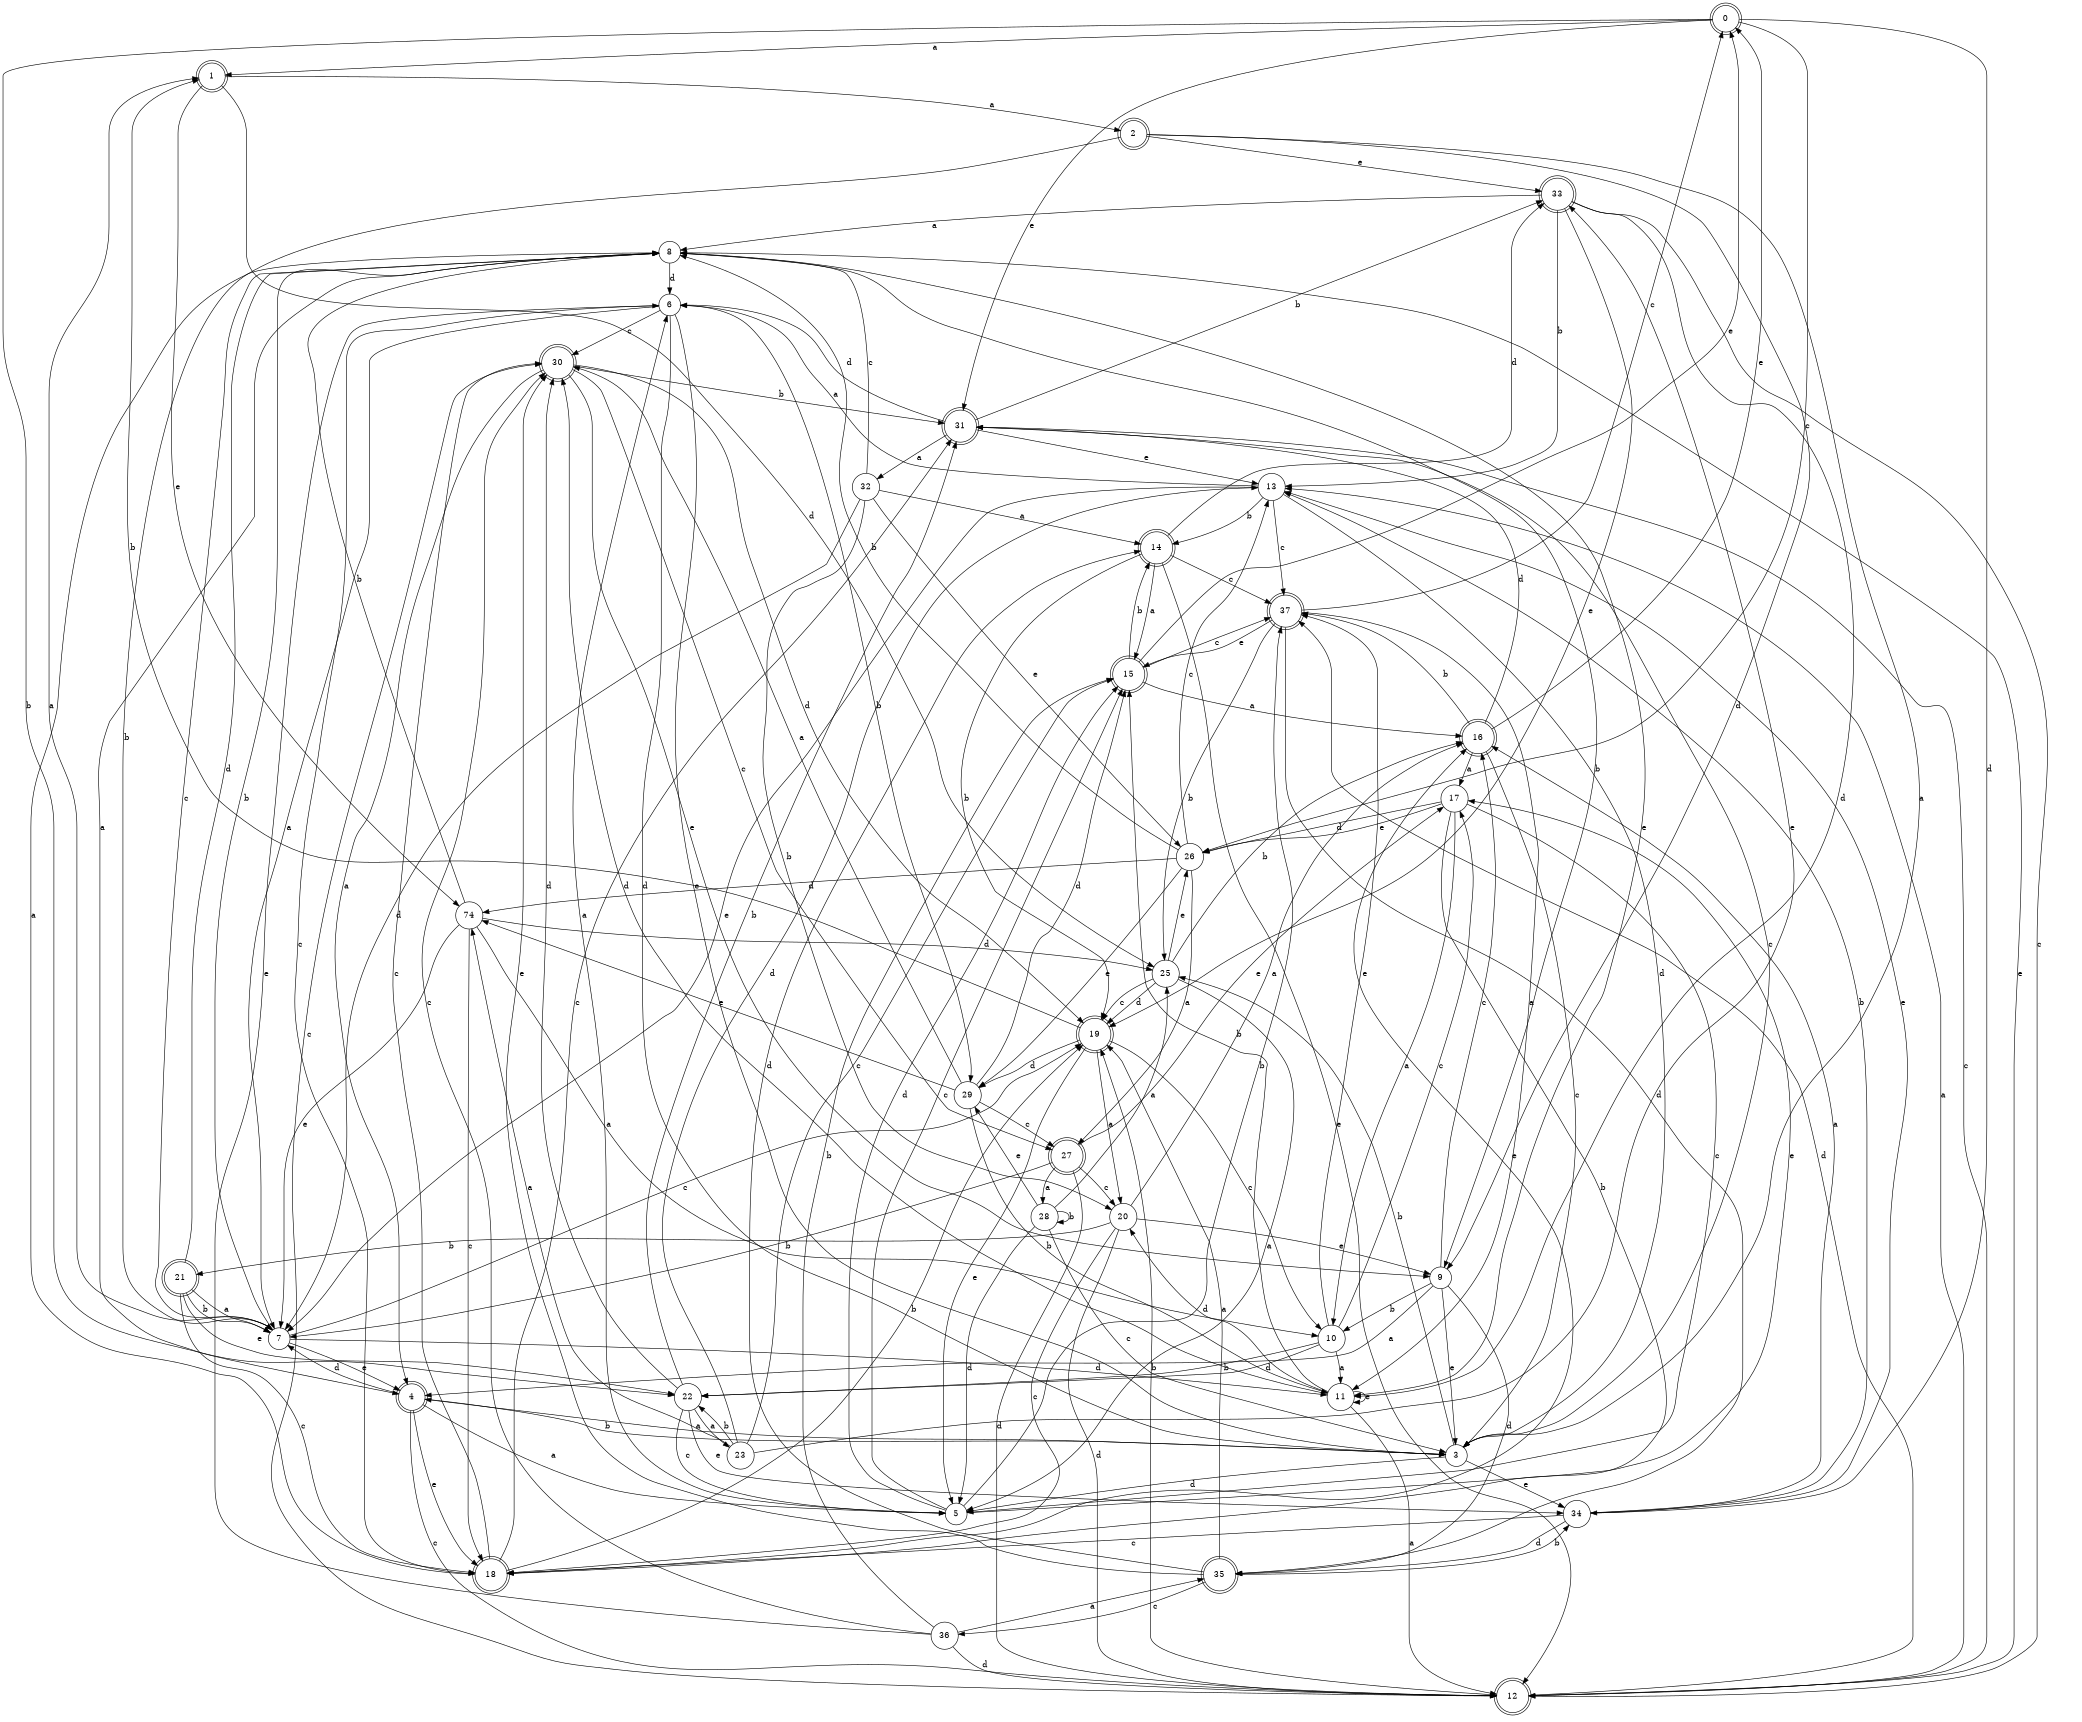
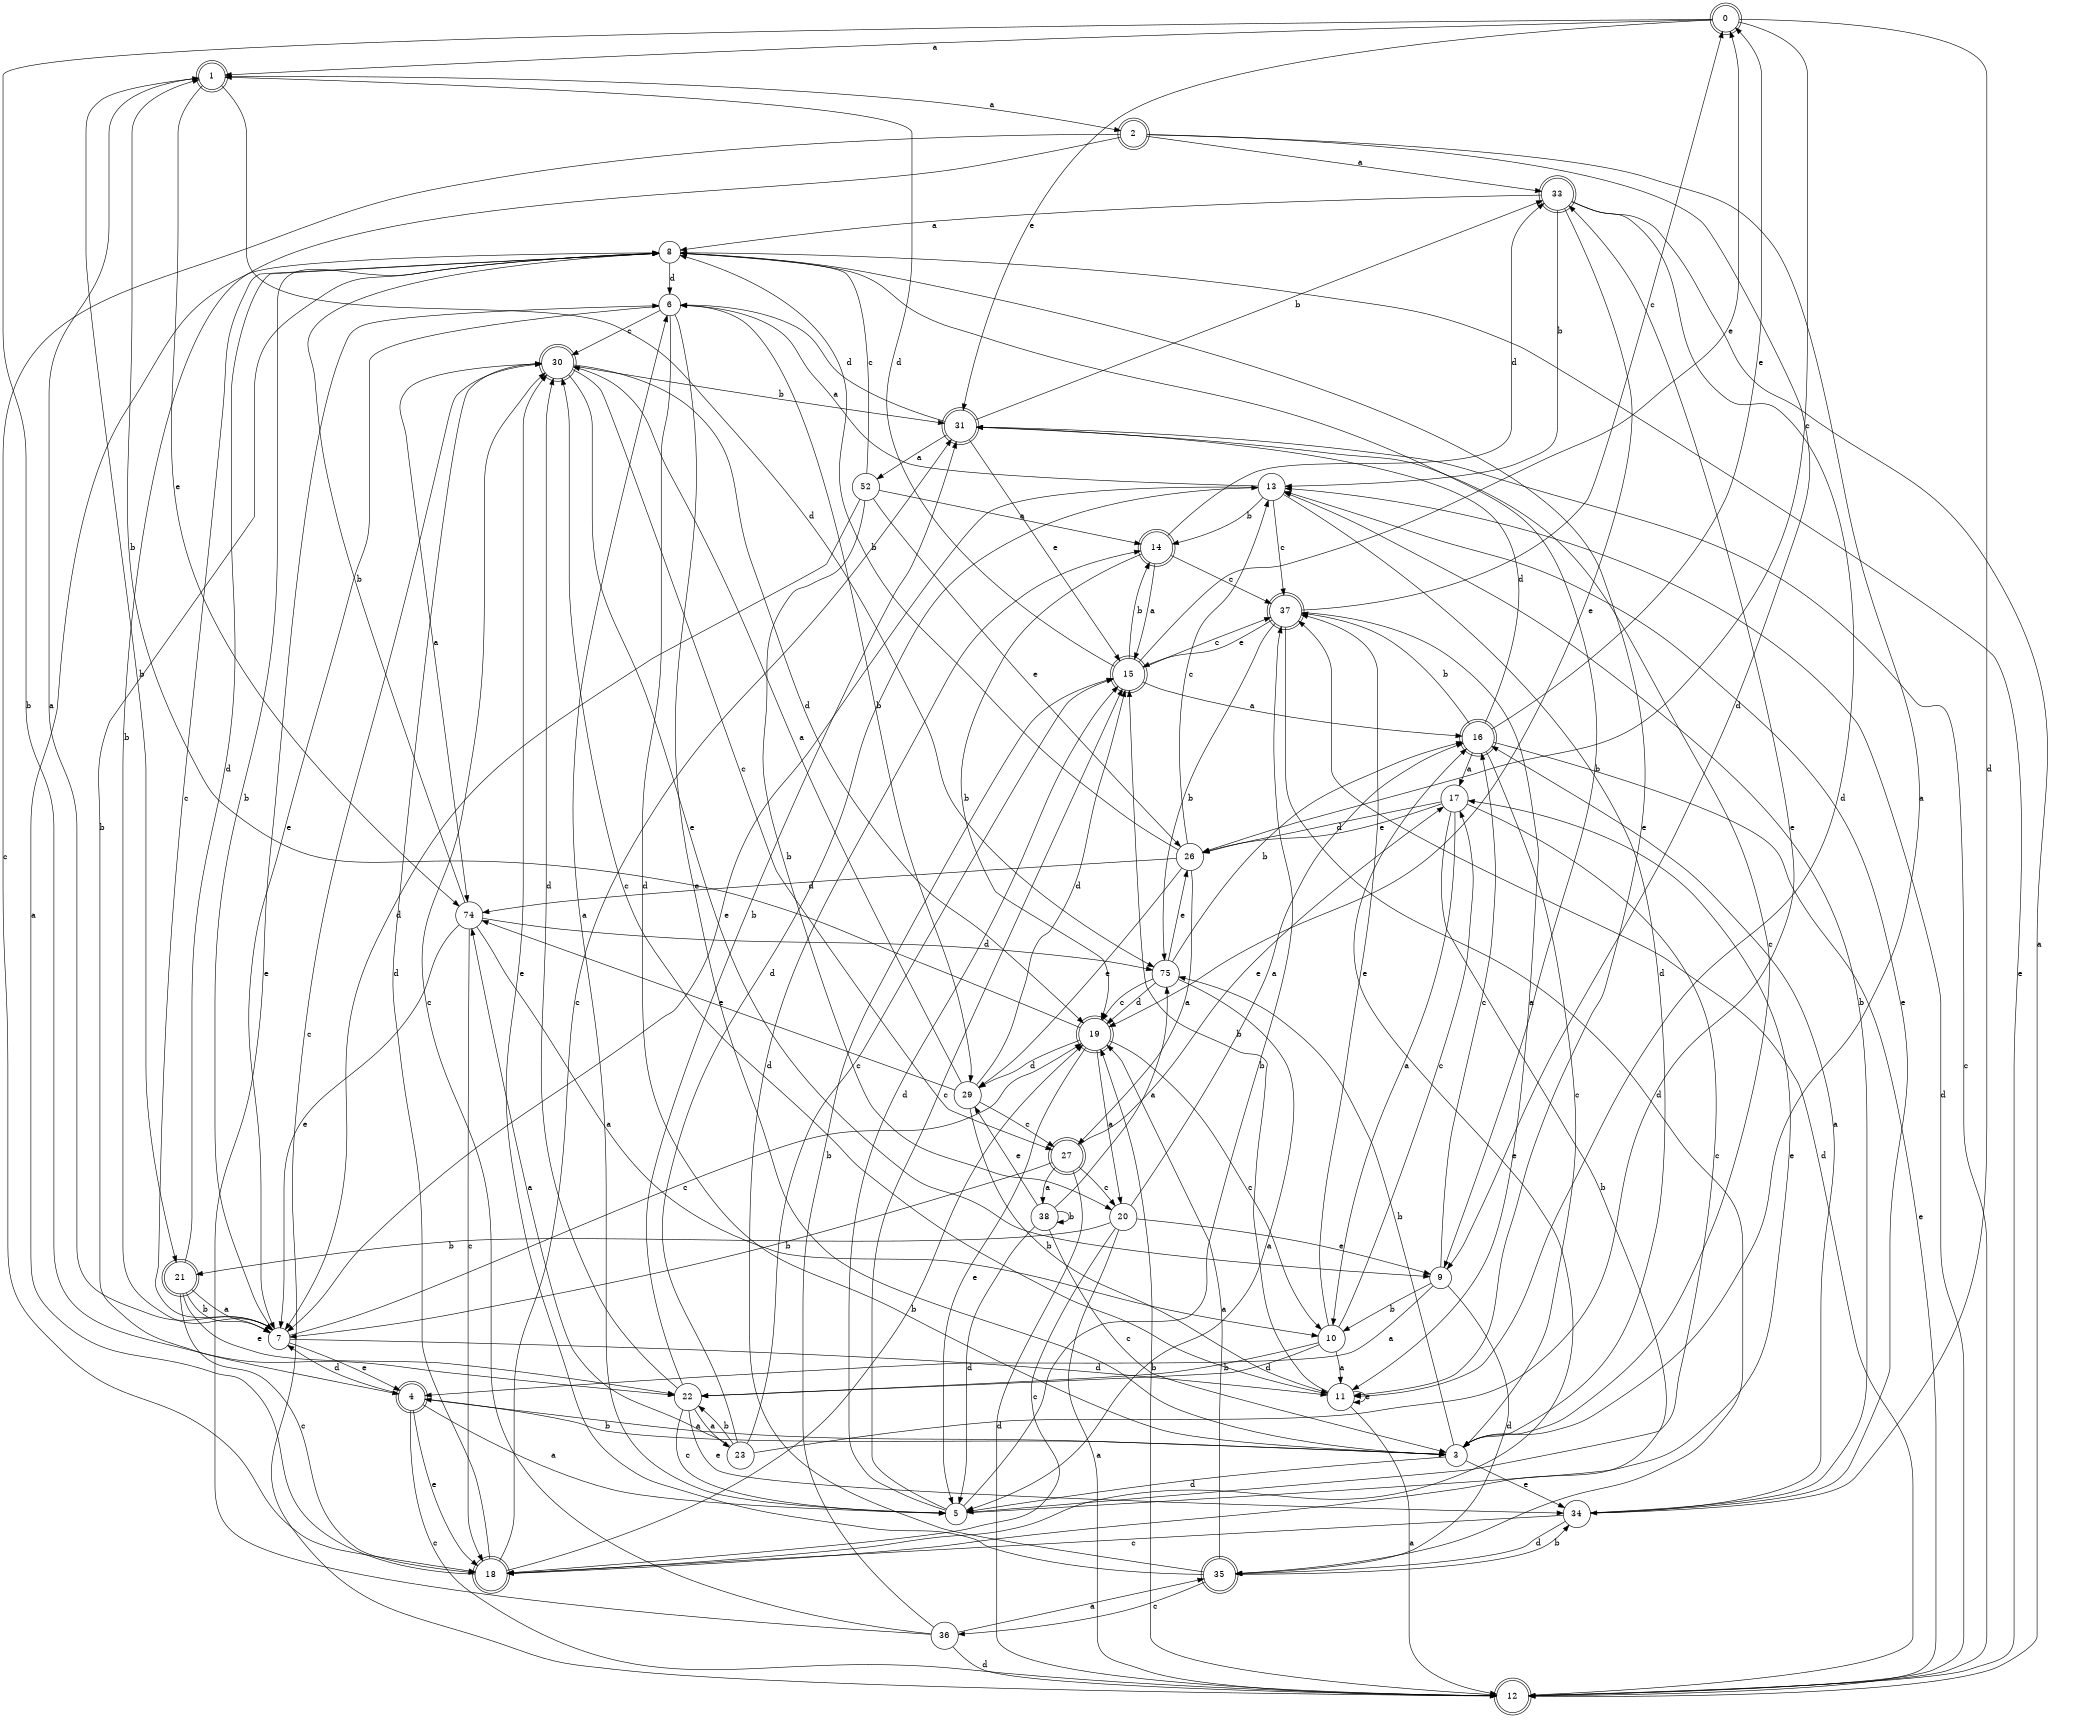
edge "15" -> "1": added, label "d"
edge "2" -> "33": label "e" -> "a"
edge "31" -> "13": now "31" -> "15"
node "32": label "32" -> "52"
edge "1" -> "21": added, label "b"
edge "8" -> "4": label "a" -> "b"
edge "6" -> "7": label "a" -> "e"
edge "6" -> "18": now "2" -> "18"
edge "30" -> "4": now "30" -> "74"
edge "11" -> "30": label "d" -> "c"
edge "33" -> "12": label "c" -> "a"
edge "18" -> "30": label "c" -> "d"
node "25": label "25" -> "75"
edge "12" -> "13": label "a" -> "d"
edge "14" -> "12": now "16" -> "12"
node "28": label "28" -> "38"
edge "11" -> "20": removed, label "d"
edge "9" -> "3": removed, label "e"
edge "20" -> "12": label "d" -> "a"
